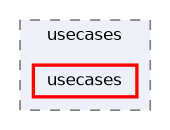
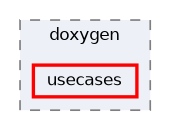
cluster "usecases": label "usecases" -> "doxygen"
